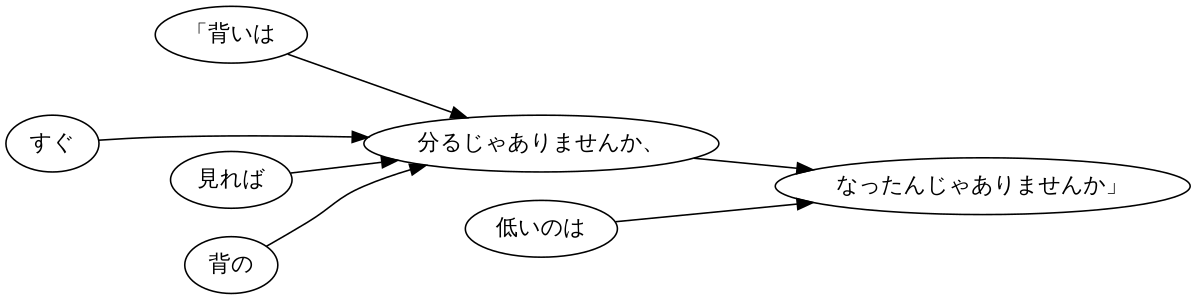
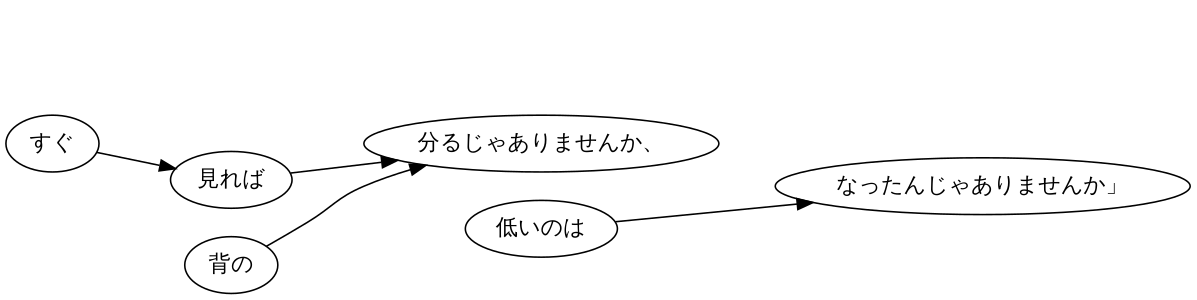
node "「背いは": removed
edge "すぐ" -> "分るじゃありませんか、": now "すぐ" -> "見れば"
edge "分るじゃありませんか、" -> "なったんじゃありませんか」": removed
